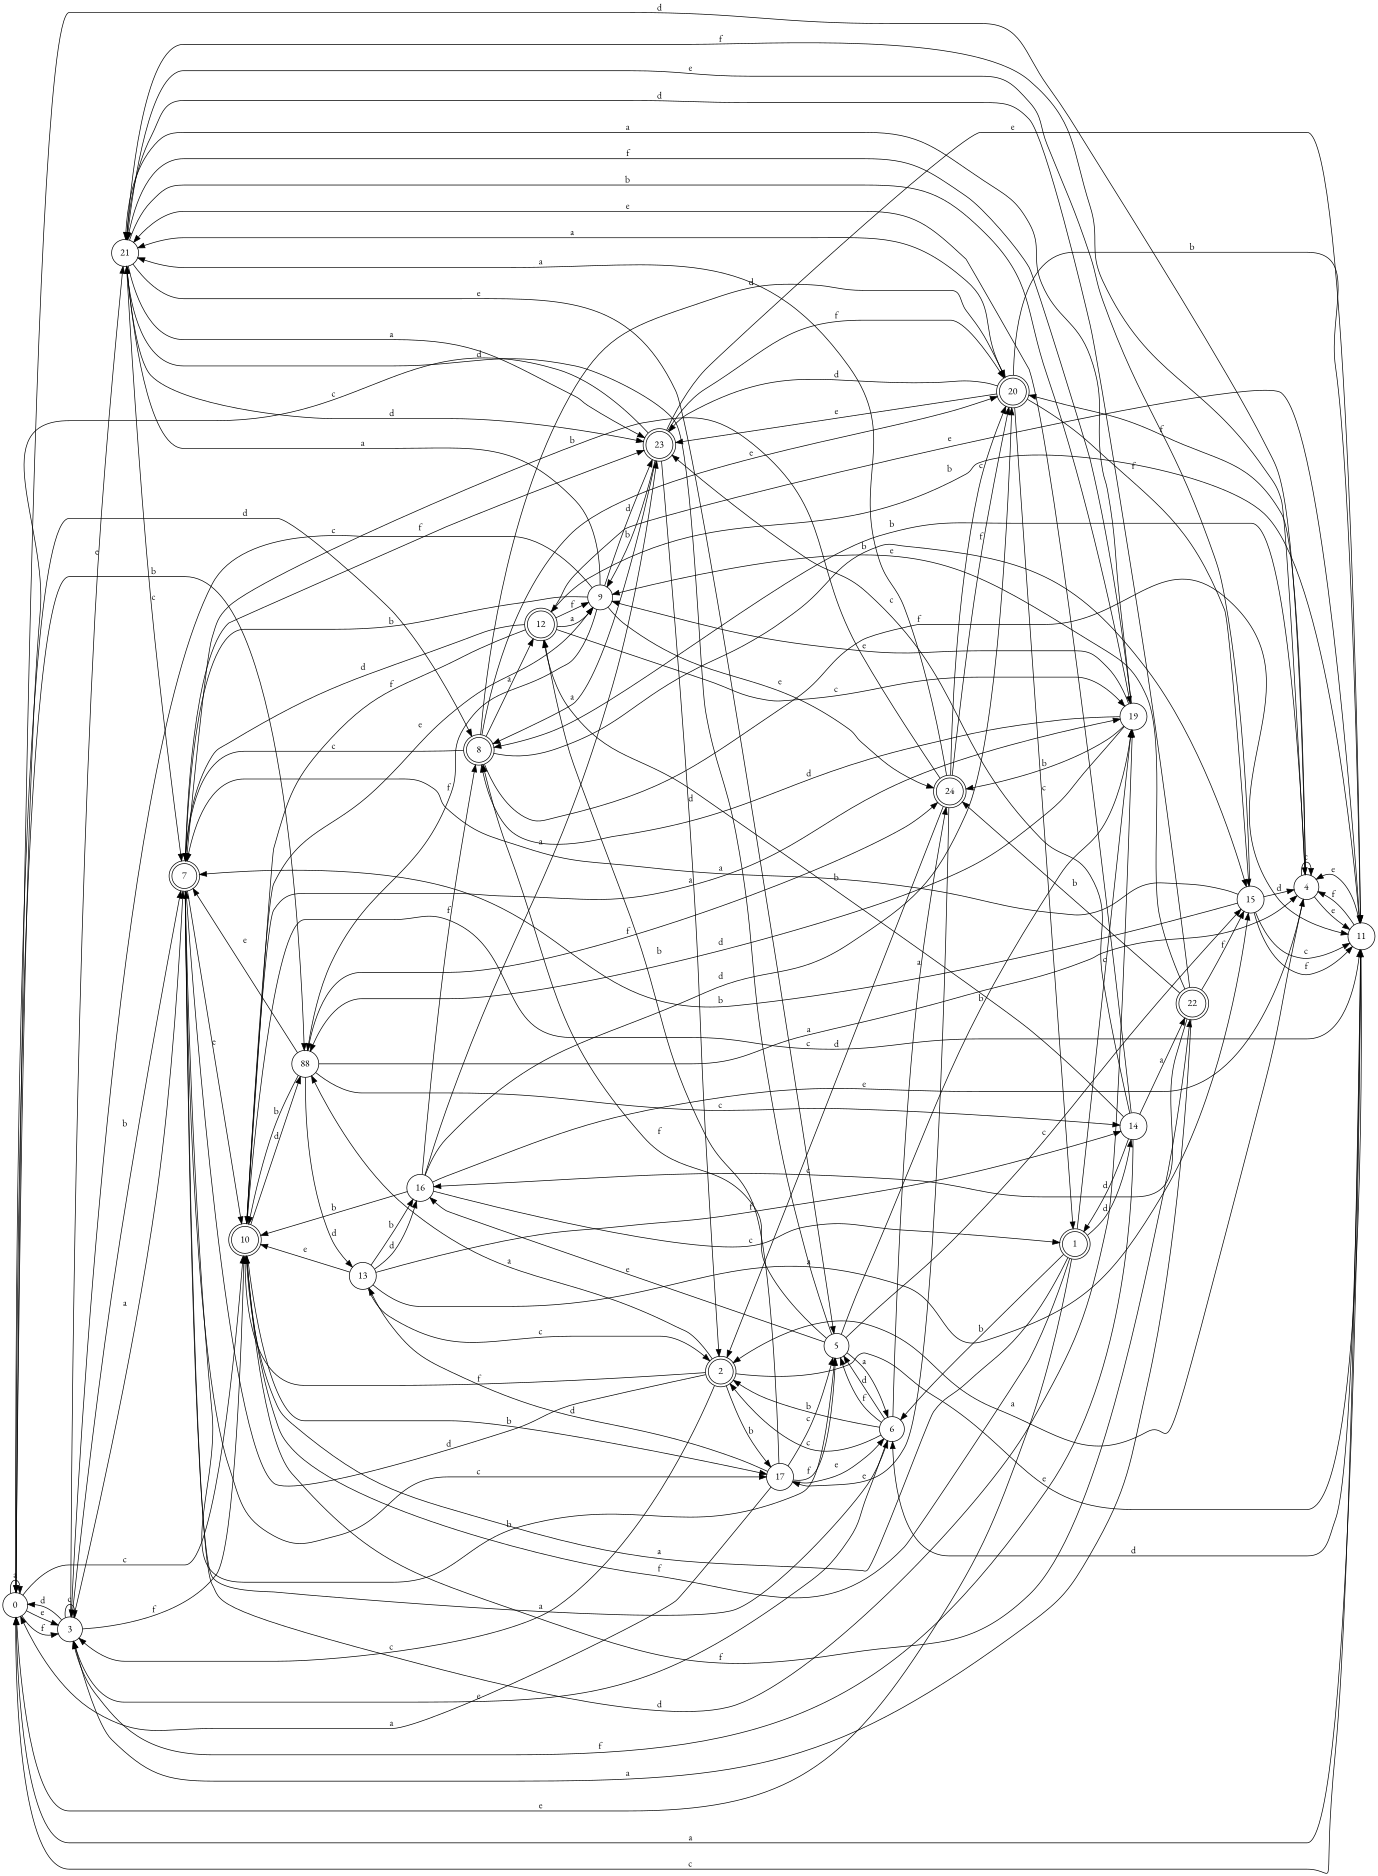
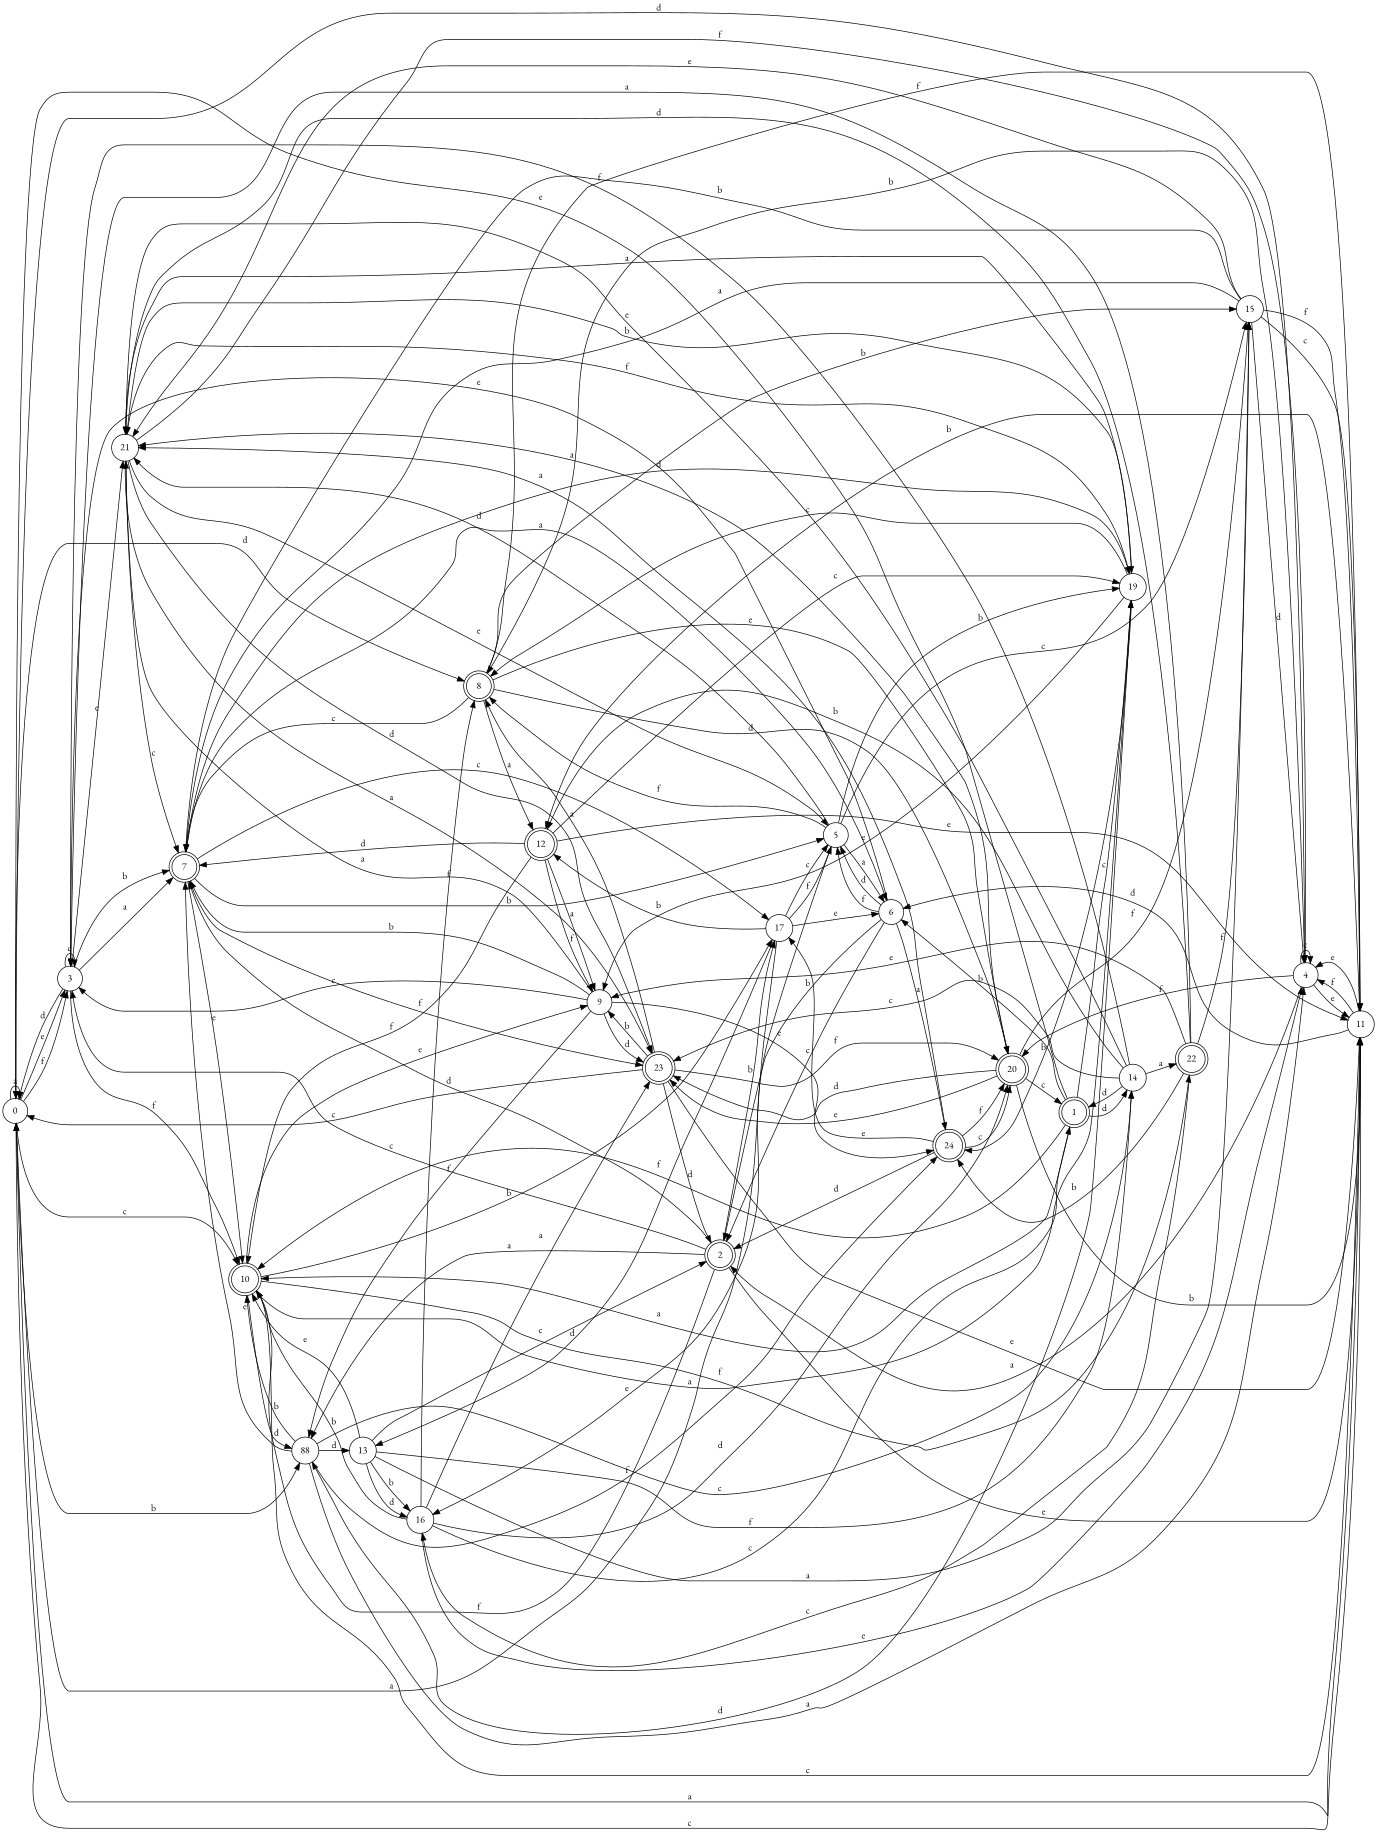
edge "24" -> "7": removed, label "b"
edge "19" -> "8": label "d" -> "c"
